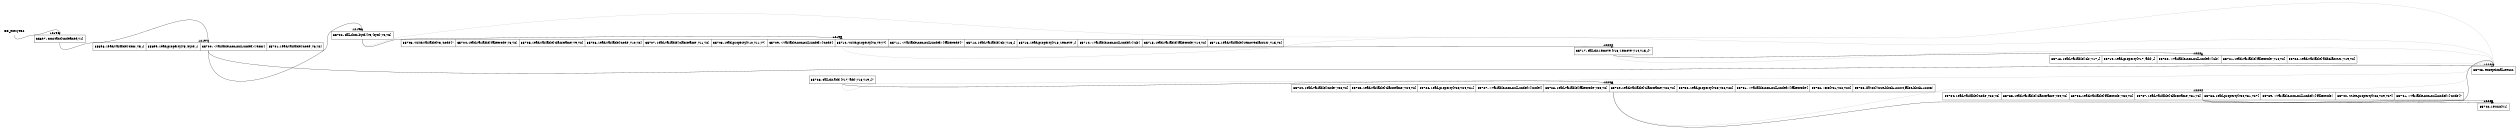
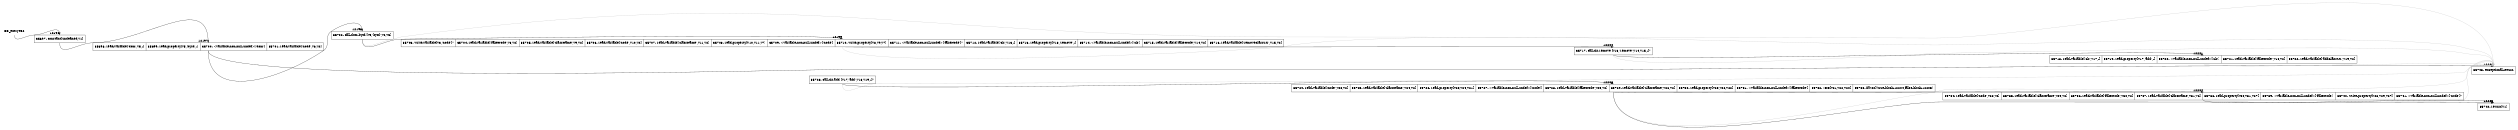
edge "35724: read-variable['node',v23,v2]" -> "35734: read-variable['node',v28,v2]": color gray -> black
edge "35734: read-variable['node',v28,v2]" -> "35743: exceptional-return": color black -> gray
